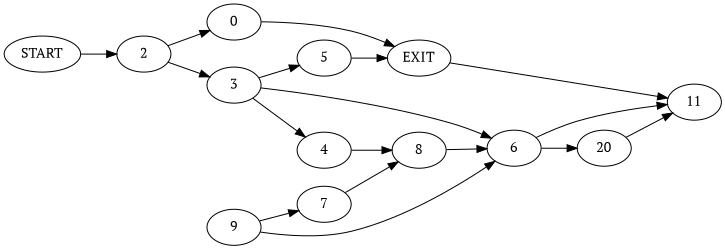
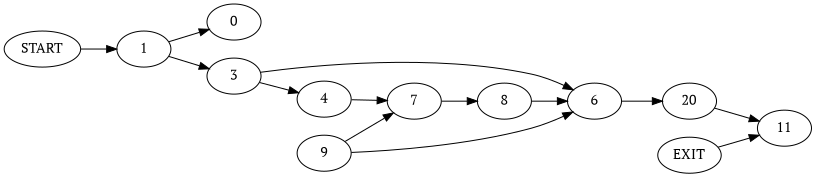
edge "0" -> "EXIT": removed
node "2": label "2" -> "1"
node "5": removed
edge "6" -> "11": removed
edge "4" -> "8": now "4" -> "7"
